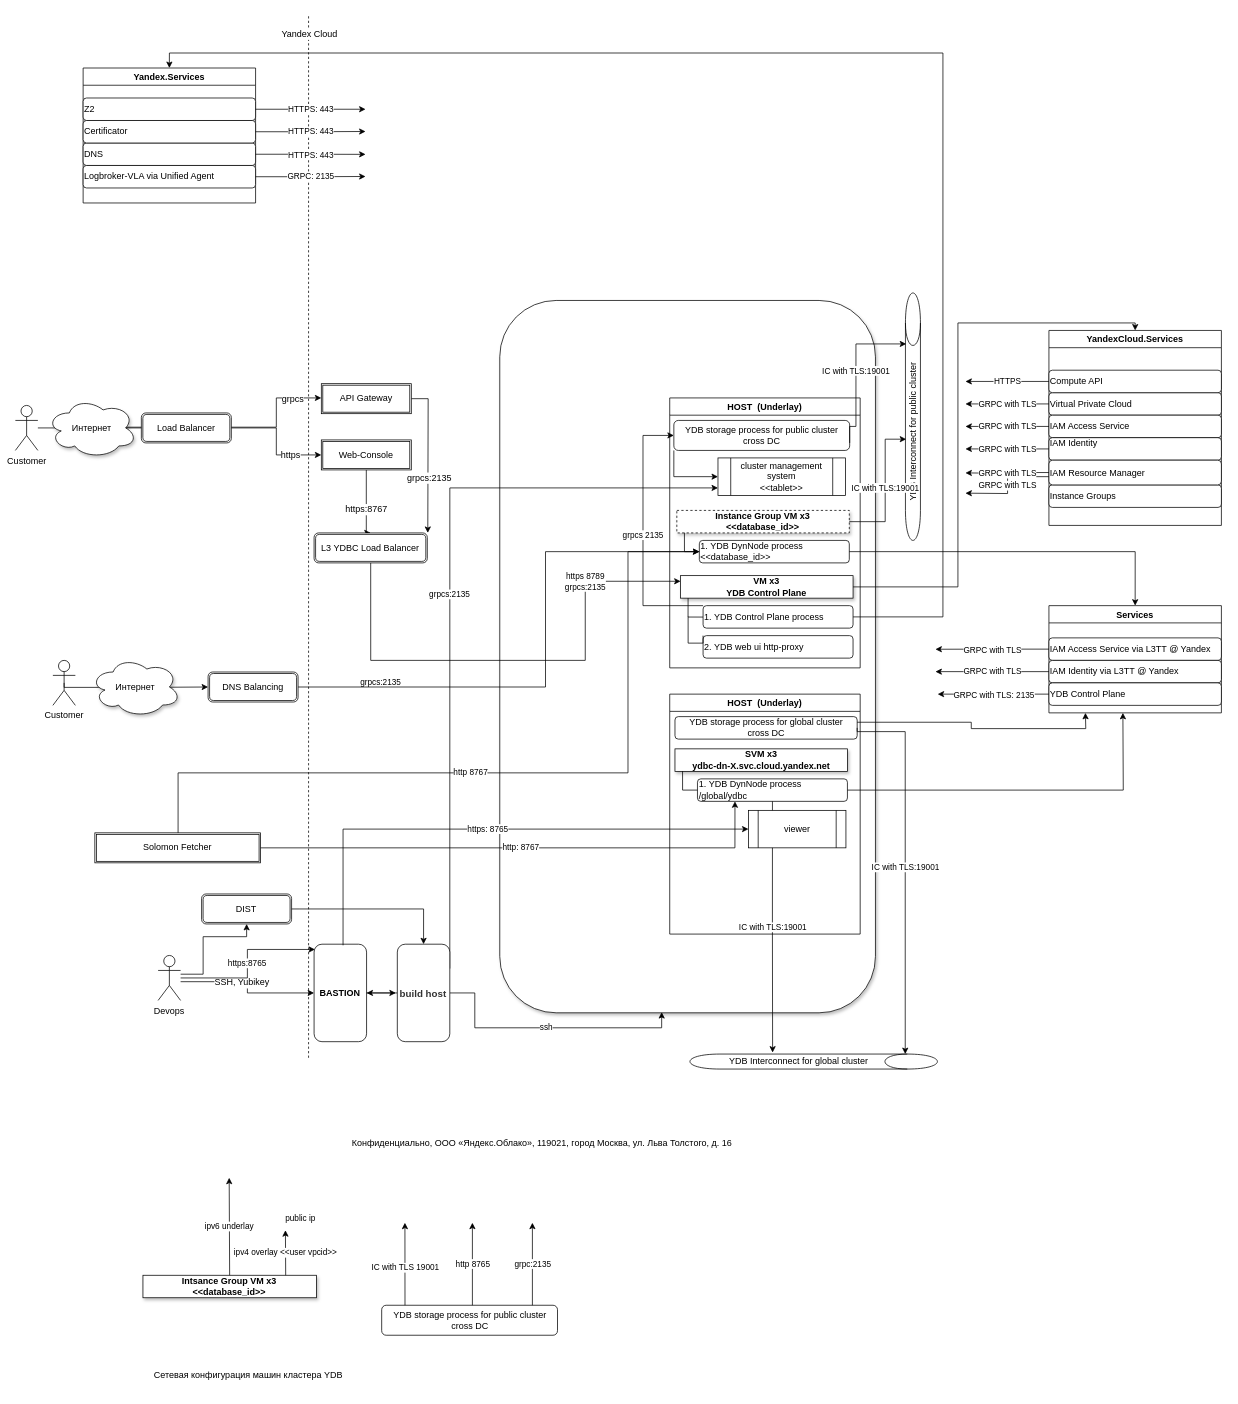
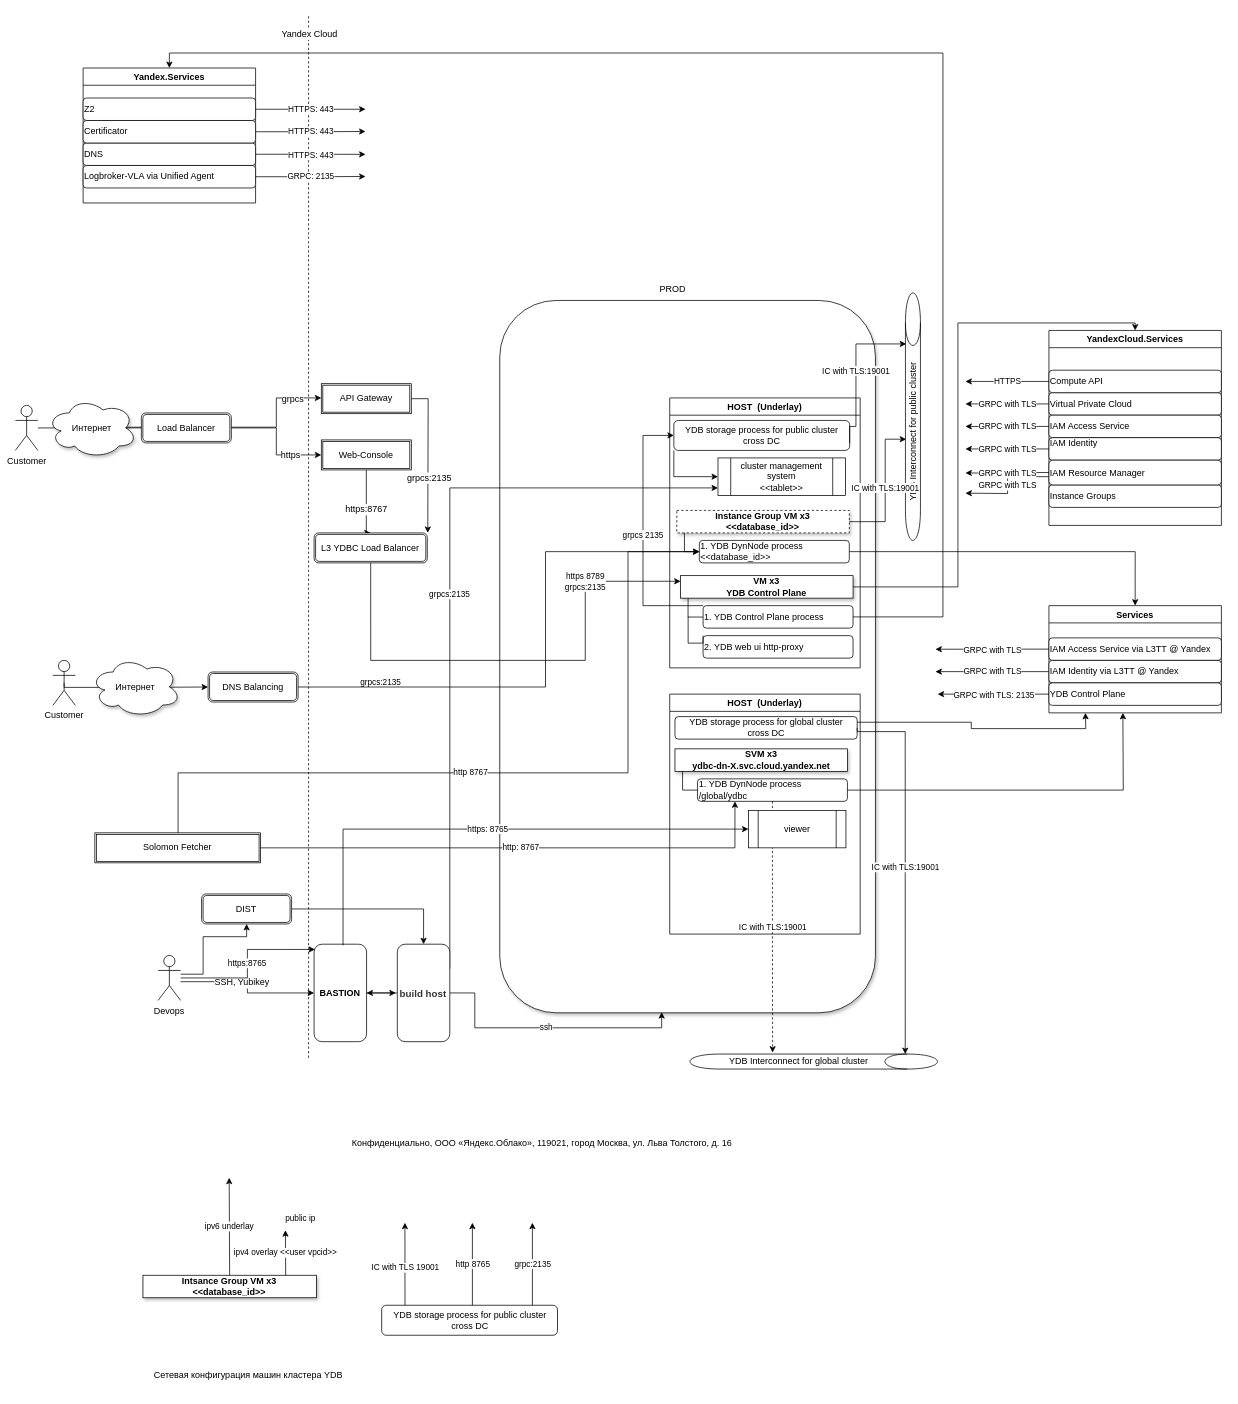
node "PROD": added
edge "1. YDB DynNode process /global/ydbc" -> "YDB Interconnect for global cluster": style solid -> dashed
